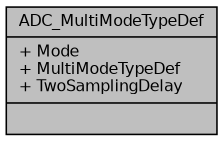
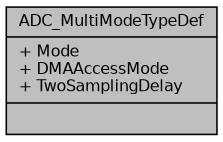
node "ADC_MultiModeTypeDef": text "+ MultiModeTypeDef" -> "+ DMAAccessMode"
